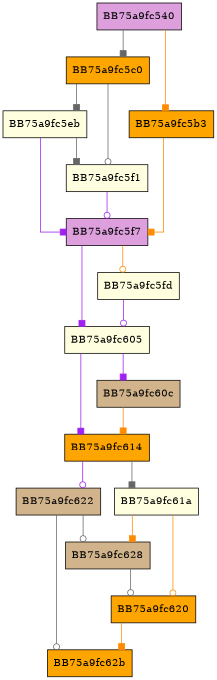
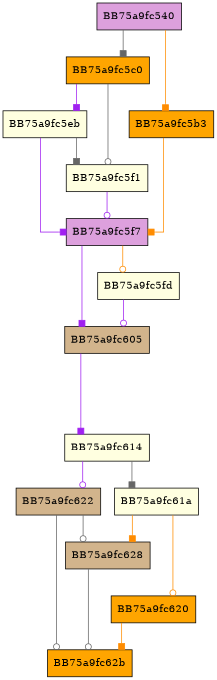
edge "BB75a9fc5c0" -> "BB75a9fc5eb": color gray40 -> purple
node "BB75a9fc605": fillcolor lightyellow -> tan
node "BB75a9fc60c": removed
node "BB75a9fc614": fillcolor orange -> lightyellow
edge "BB75a9fc628" -> "BB75a9fc620": now "BB75a9fc628" -> "BB75a9fc62b"
